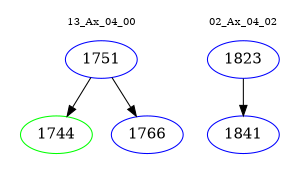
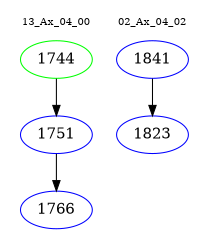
edge "1751" -> "1744": reversed
edge "1823" -> "1841": reversed
